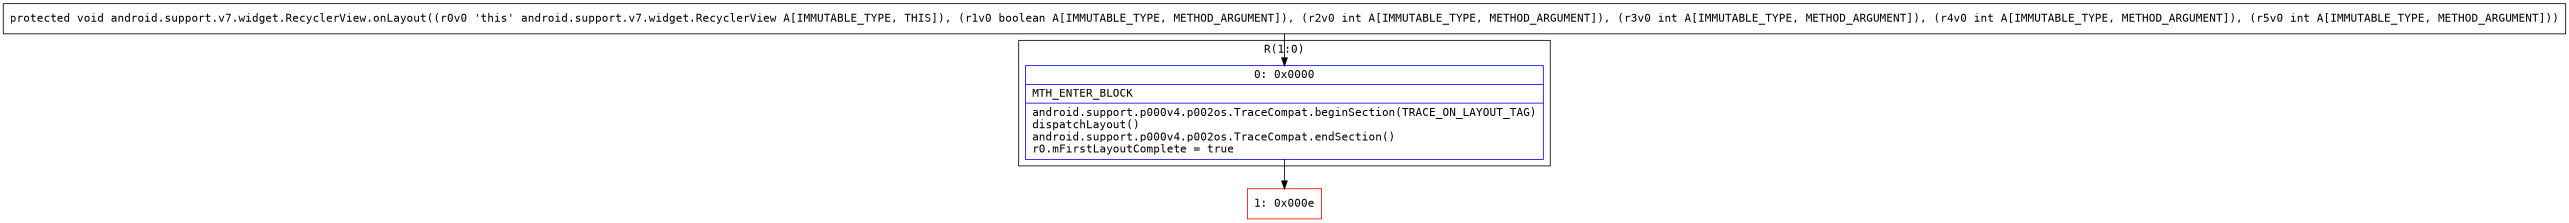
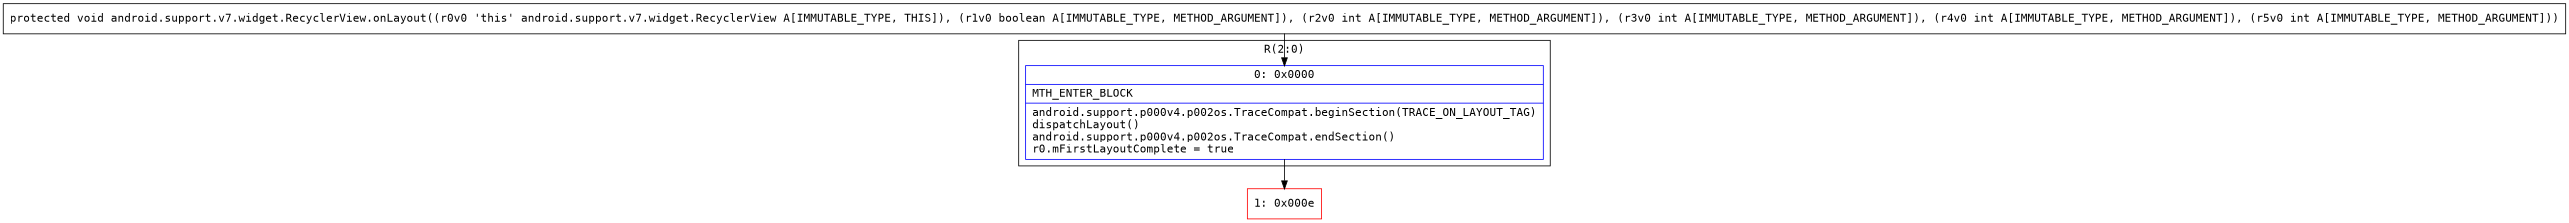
cluster "R(1:0)": label "R(1:0)" -> "R(2:0)"
